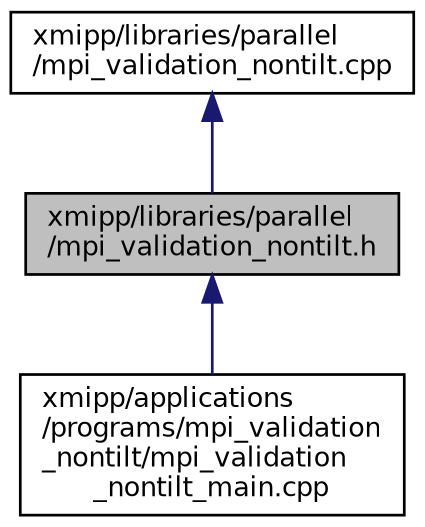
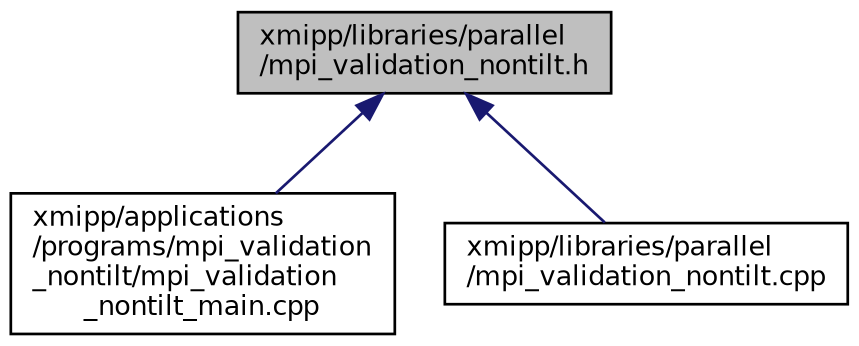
edge "xmipp/libraries/parallel /mpi_validation_nontilt.h" -> "xmipp/libraries/parallel /mpi_validation_nontilt.cpp": reversed
